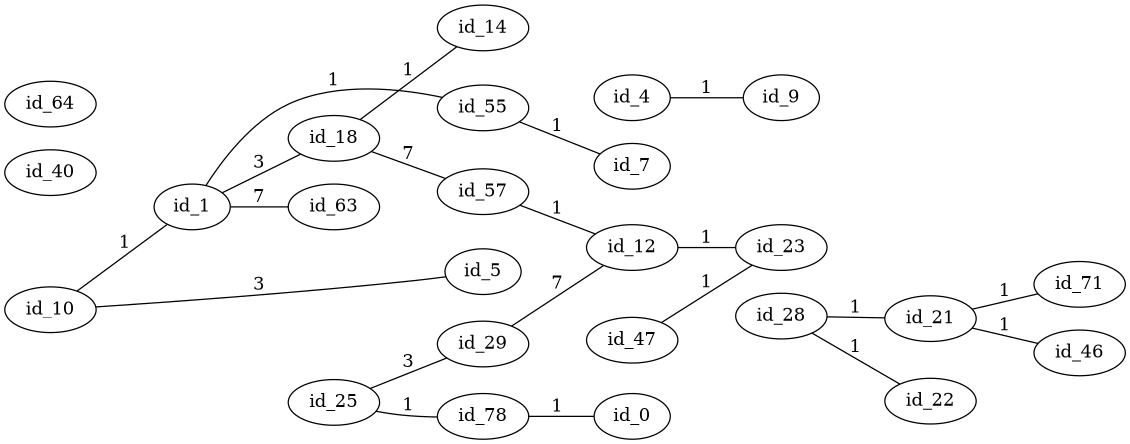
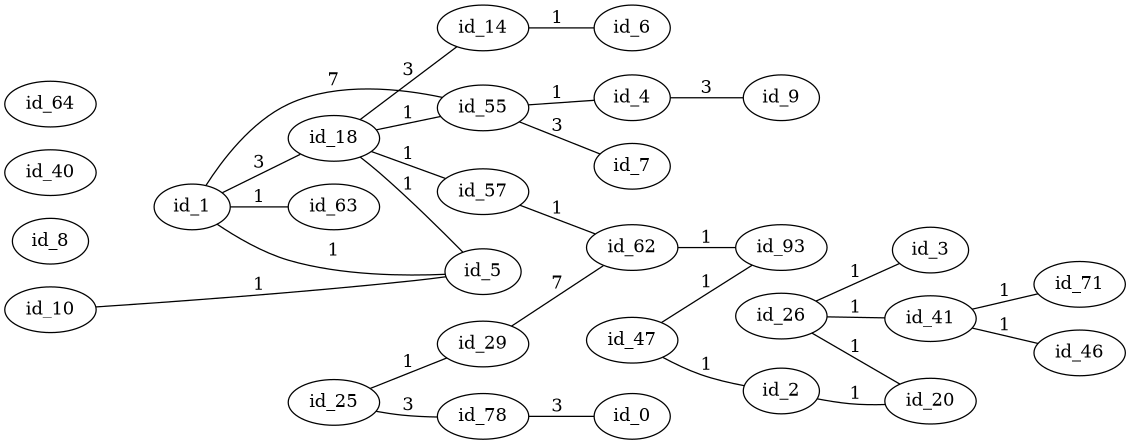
node "id_6": added
edge "id_14" -- "id_18": label "1" -> "3"
edge "id_55" -- "id_1": label "1" -> "7"
edge "id_4" -- "id_9": label "1" -> "3"
edge "id_4" -- "id_55": added, label "1"
edge "id_55" -- "id_18": added, label "1"
edge "id_55" -- "id_7": label "1" -> "3"
edge "id_18" -- "id_57": label "7" -> "1"
edge "id_1" -- "id_63": label "7" -> "1"
edge "id_18" -- "id_5": added, label "1"
node "id_8": added
node "id_12": label "id_12" -> "id_62"
node "id_23": label "id_23" -> "id_93"
node "id_3": added
edge "id_1" -- "id_10": now "id_1" -- "id_5"
edge "id_5" -- "id_10": label "3" -> "1"
node "id_28": label "id_28" -> "id_26"
node "id_21": label "id_21" -> "id_41"
edge "id_29" -- "id_25": label "3" -> "1"
node "id_2": added
node "id_22": label "id_22" -> "id_20"
edge "id_25" -- "id_78": label "1" -> "3"
edge "id_78" -- "id_0": label "1" -> "3"
